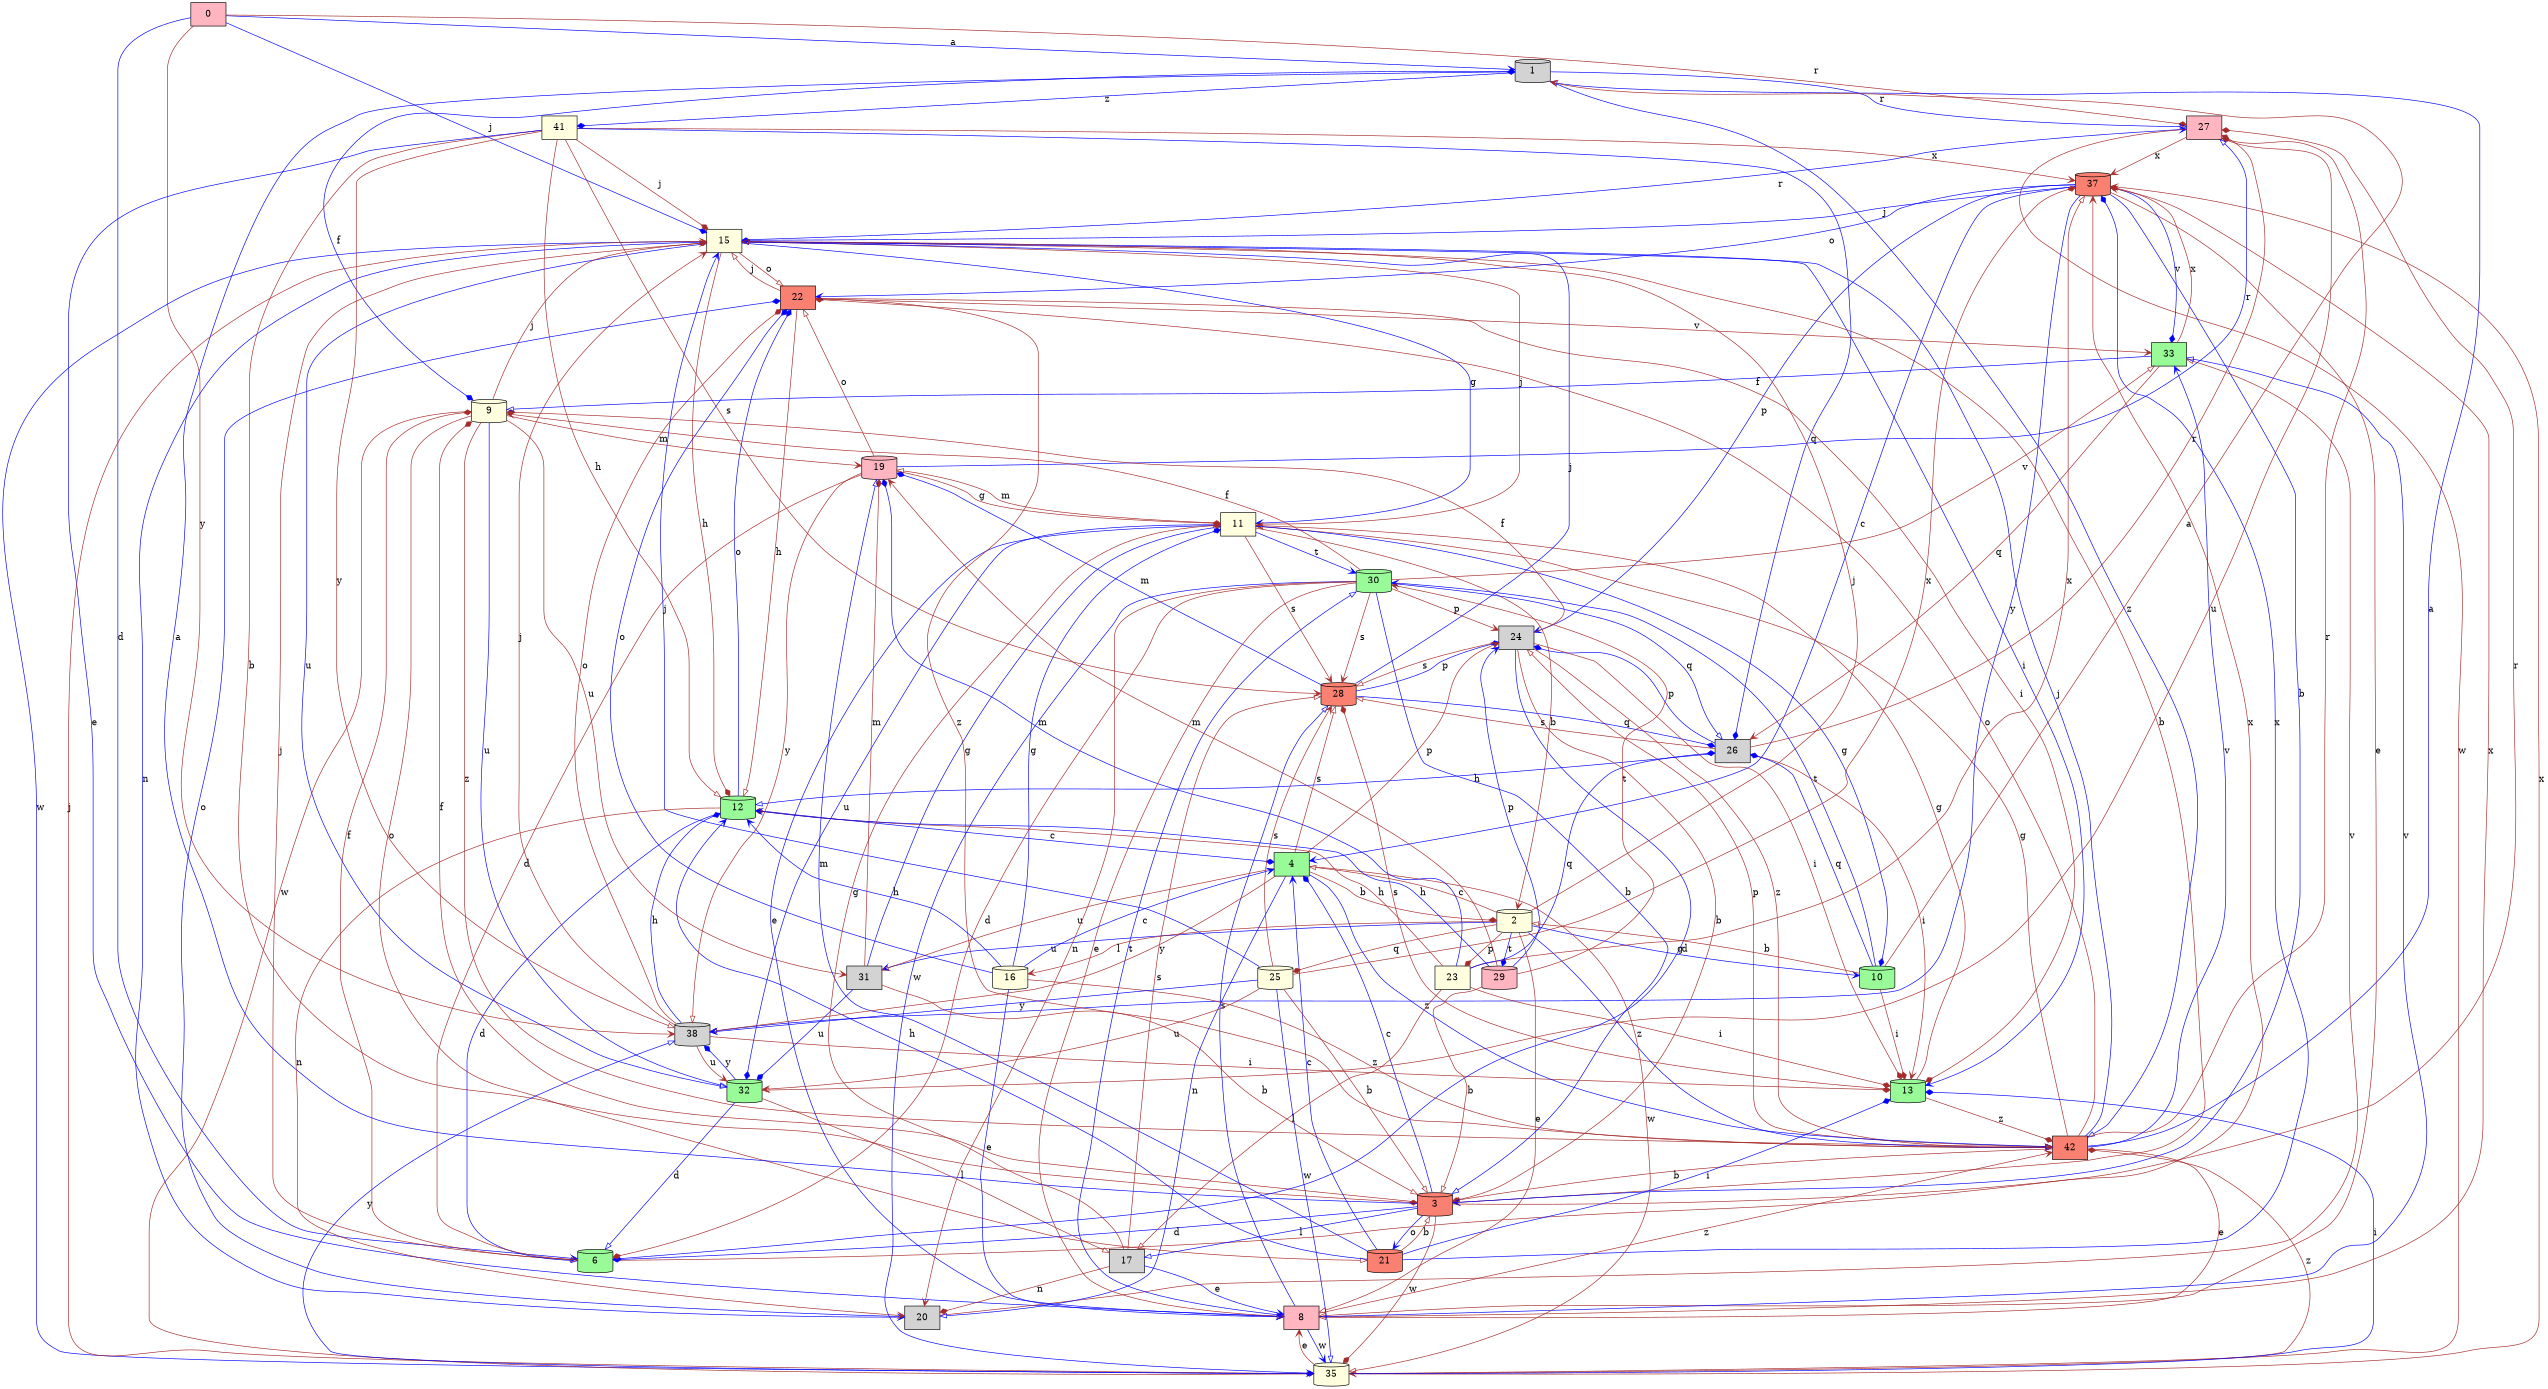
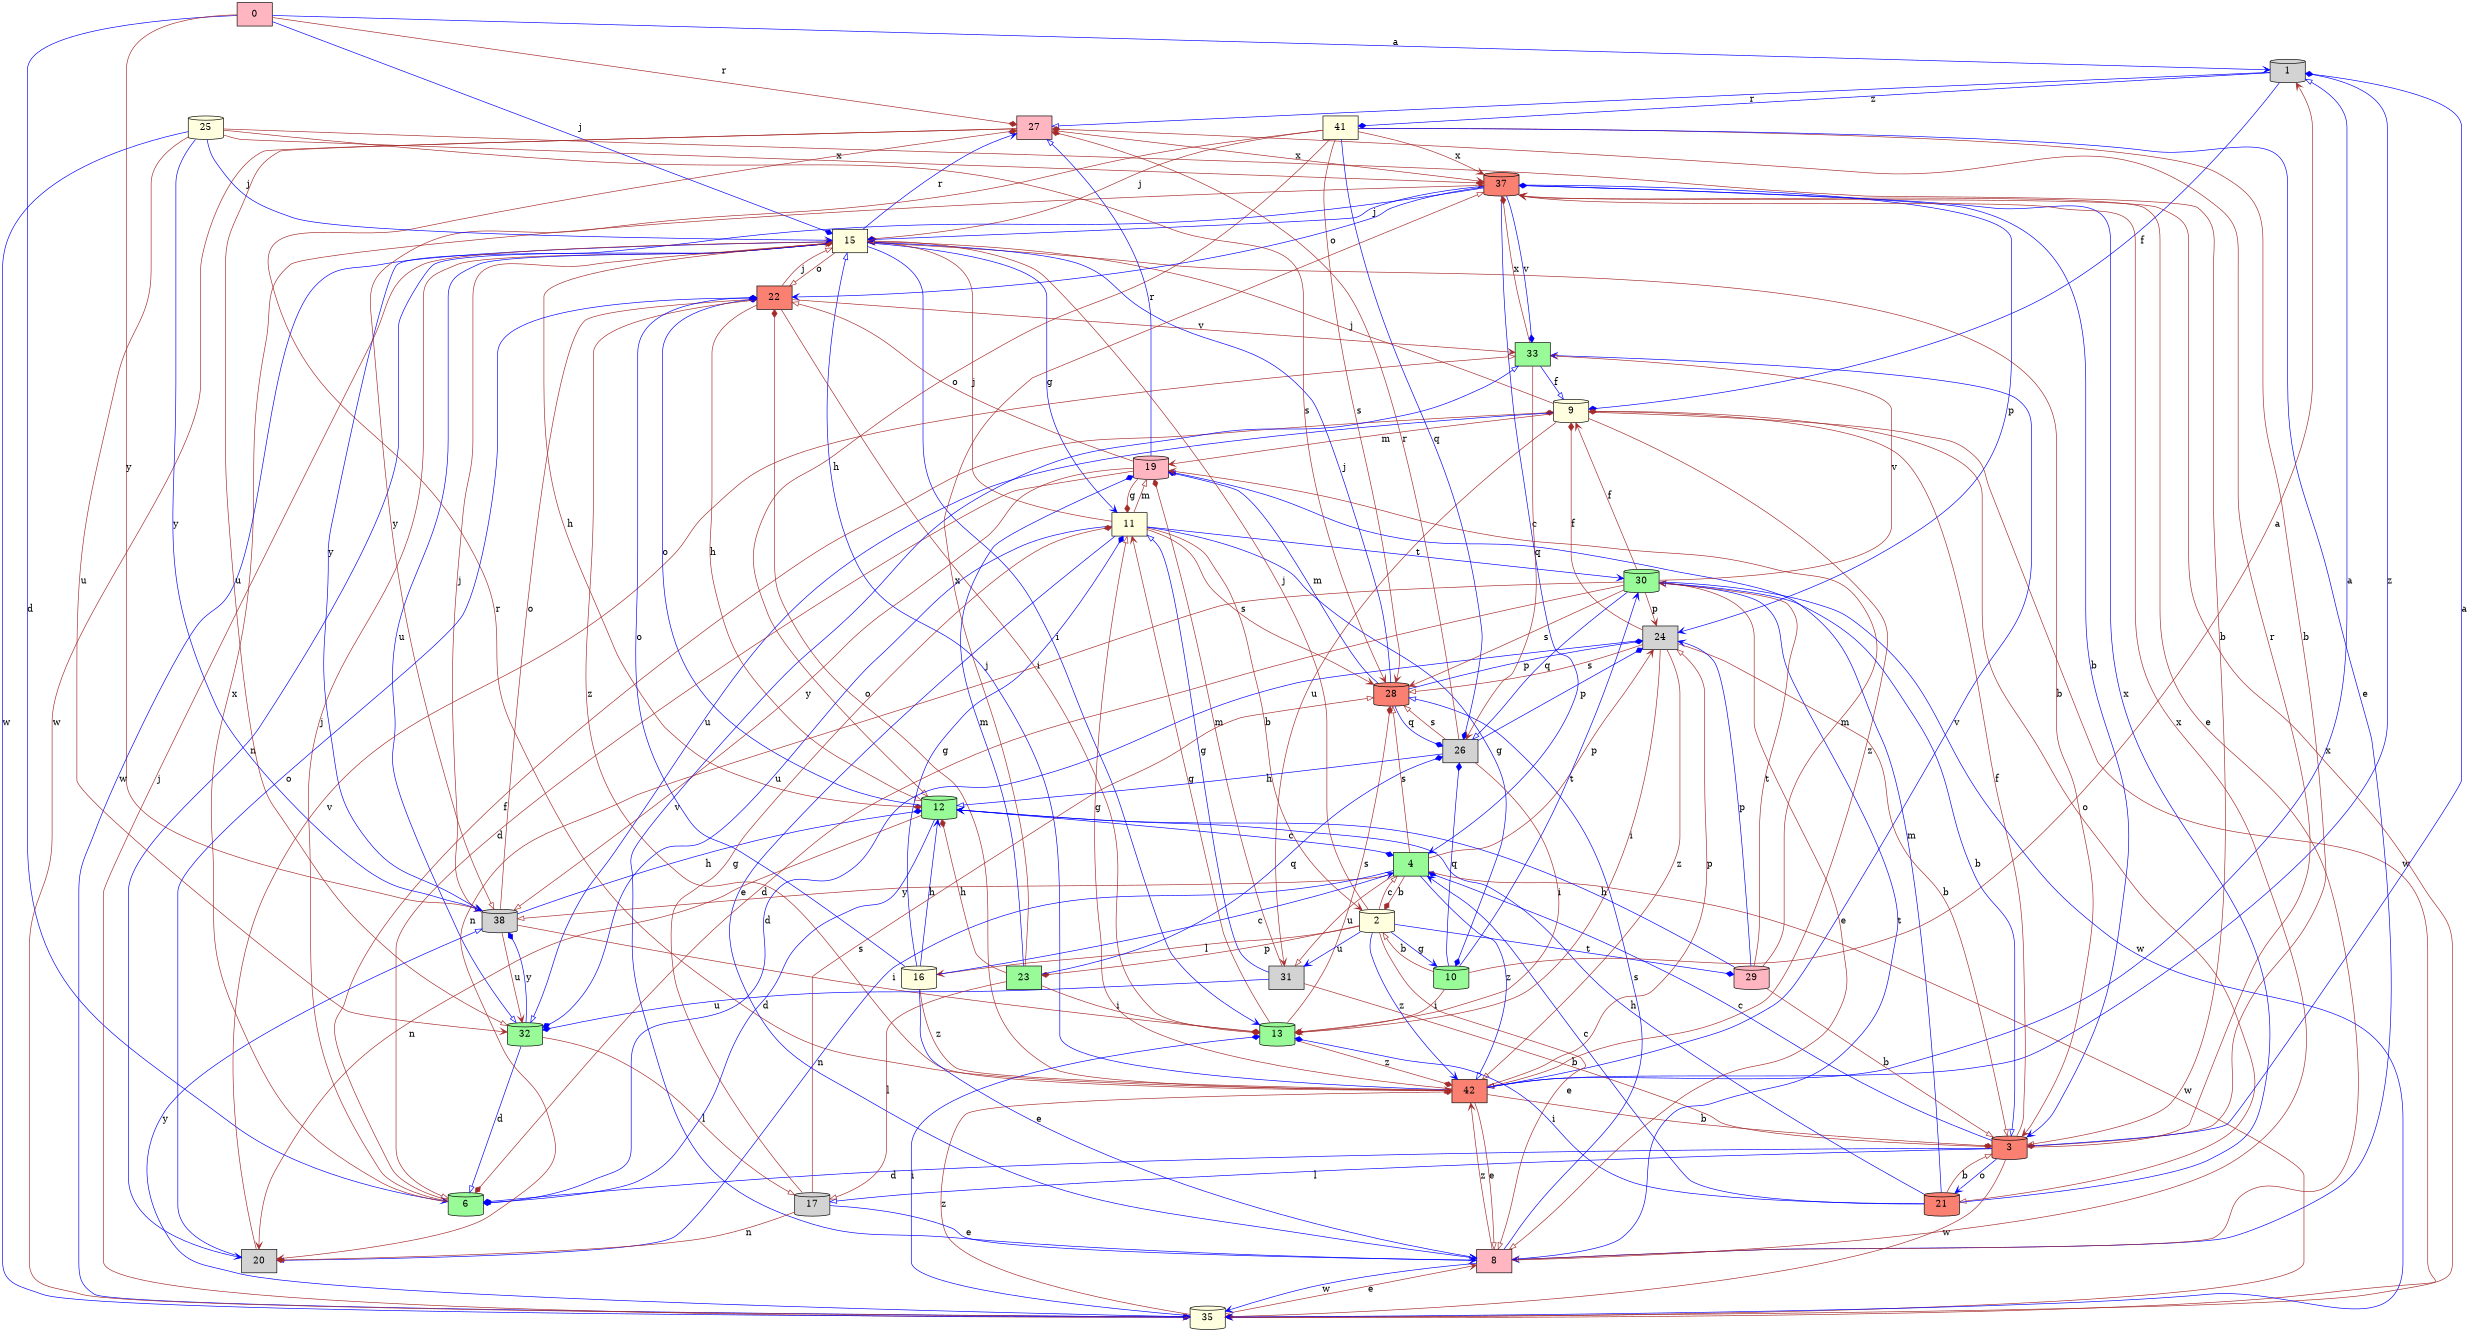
edge "2" -> "25": removed, label "q"
node "23": fillcolor lightyellow -> palegreen
node "17": shape box -> cylinder
